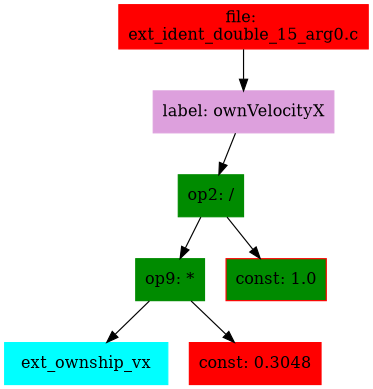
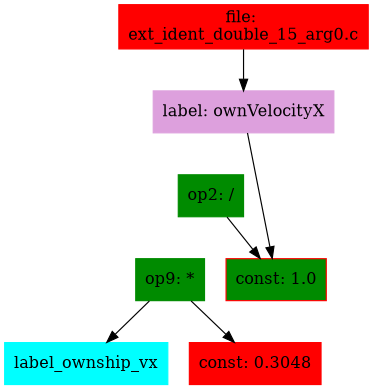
edge "label: ownVelocityX" -> "op2: /": now "label: ownVelocityX" -> "const: 1.0"
edge "op2: /" -> "op9: *": removed
node "ext_ownship_vx": label "ext_ownship_vx" -> "label_ownship_vx"
